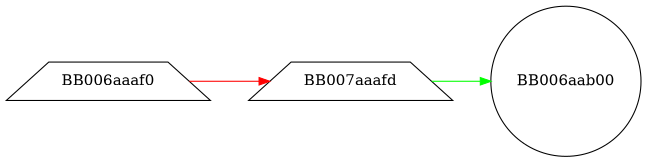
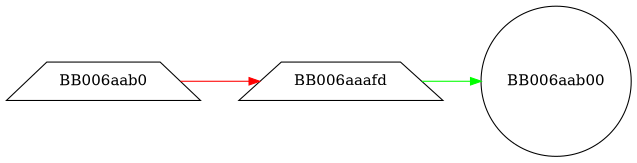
node "BB006aaaf0": label "BB006aaaf0" -> "BB006aab0"
node "BB007aaafd": label "BB007aaafd" -> "BB006aaafd"
